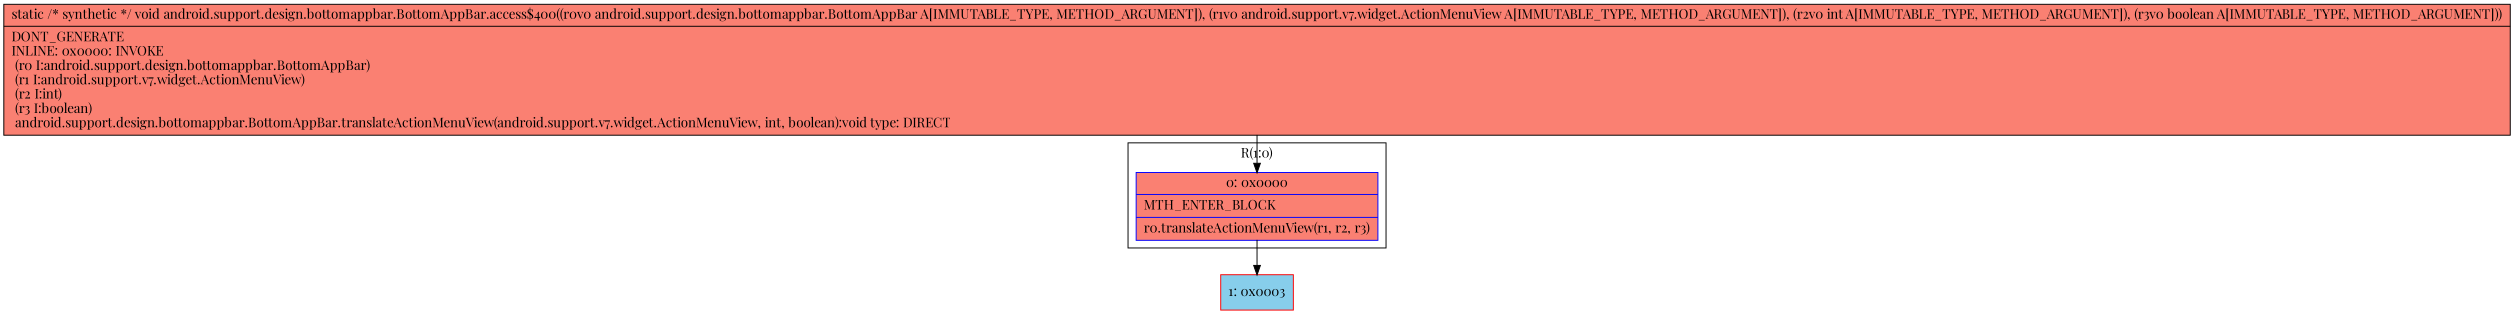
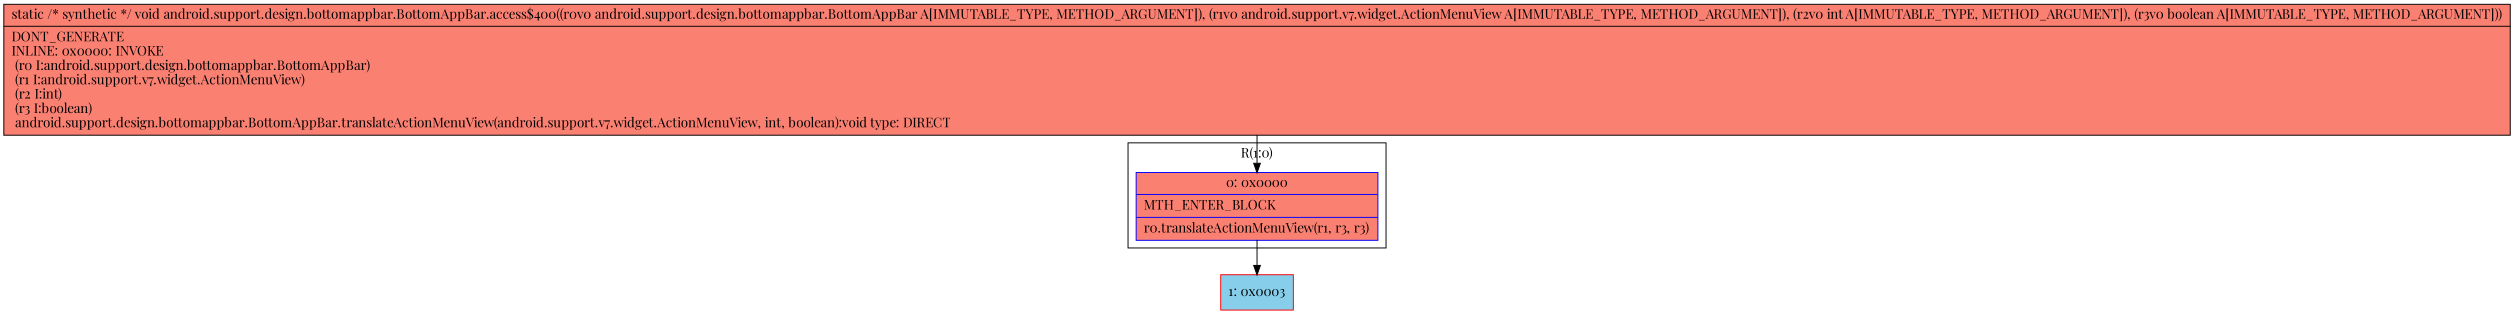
node "0: 0x0000": text "r0.translateActionMenuView(r1, r2, r3)" -> "r0.translateActionMenuView(r1, r3, r3)"
